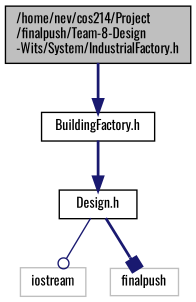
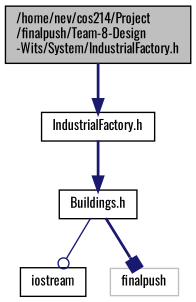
node "BuildingFactory.h": label "BuildingFactory.h" -> "IndustrialFactory.h"
node "Design.h": label "Design.h" -> "Buildings.h"
node "iostream": color grey75 -> black
